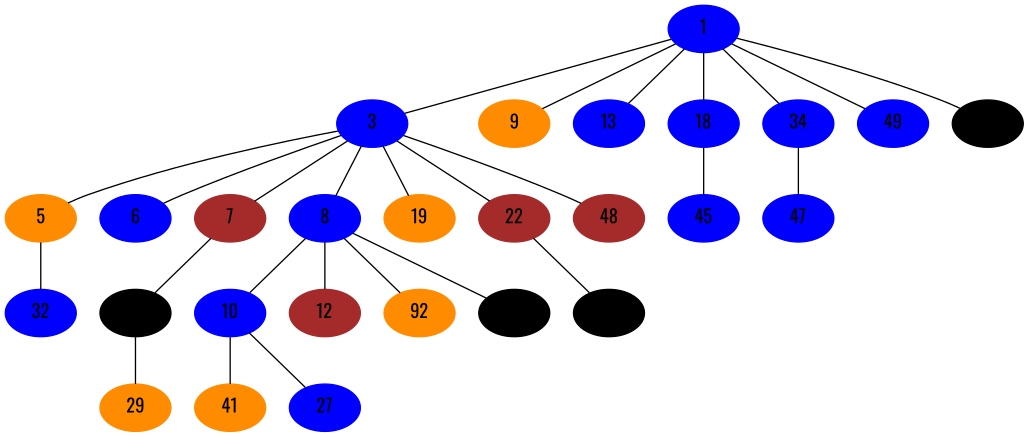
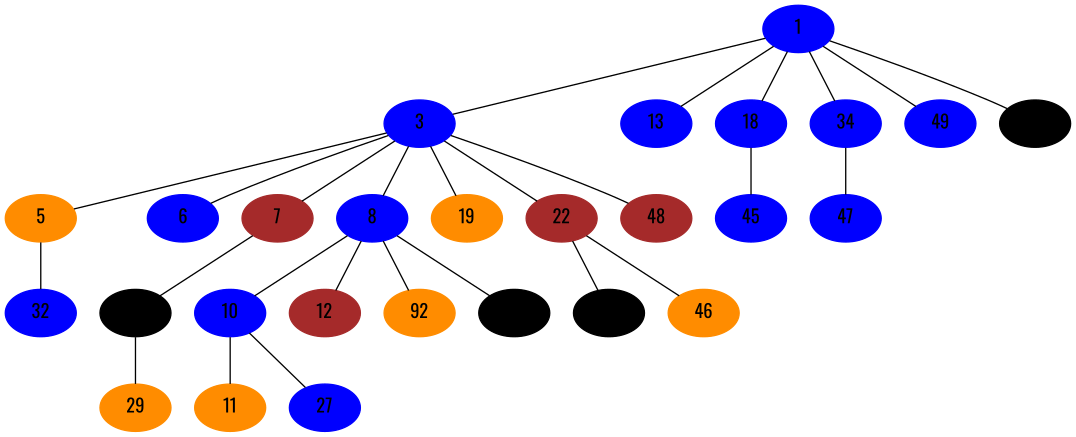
node "9": removed
node "46": added
node "41": label "41" -> "11"
